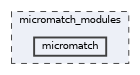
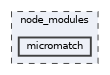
cluster "micromatch_modules": label "micromatch_modules" -> "node_modules"
